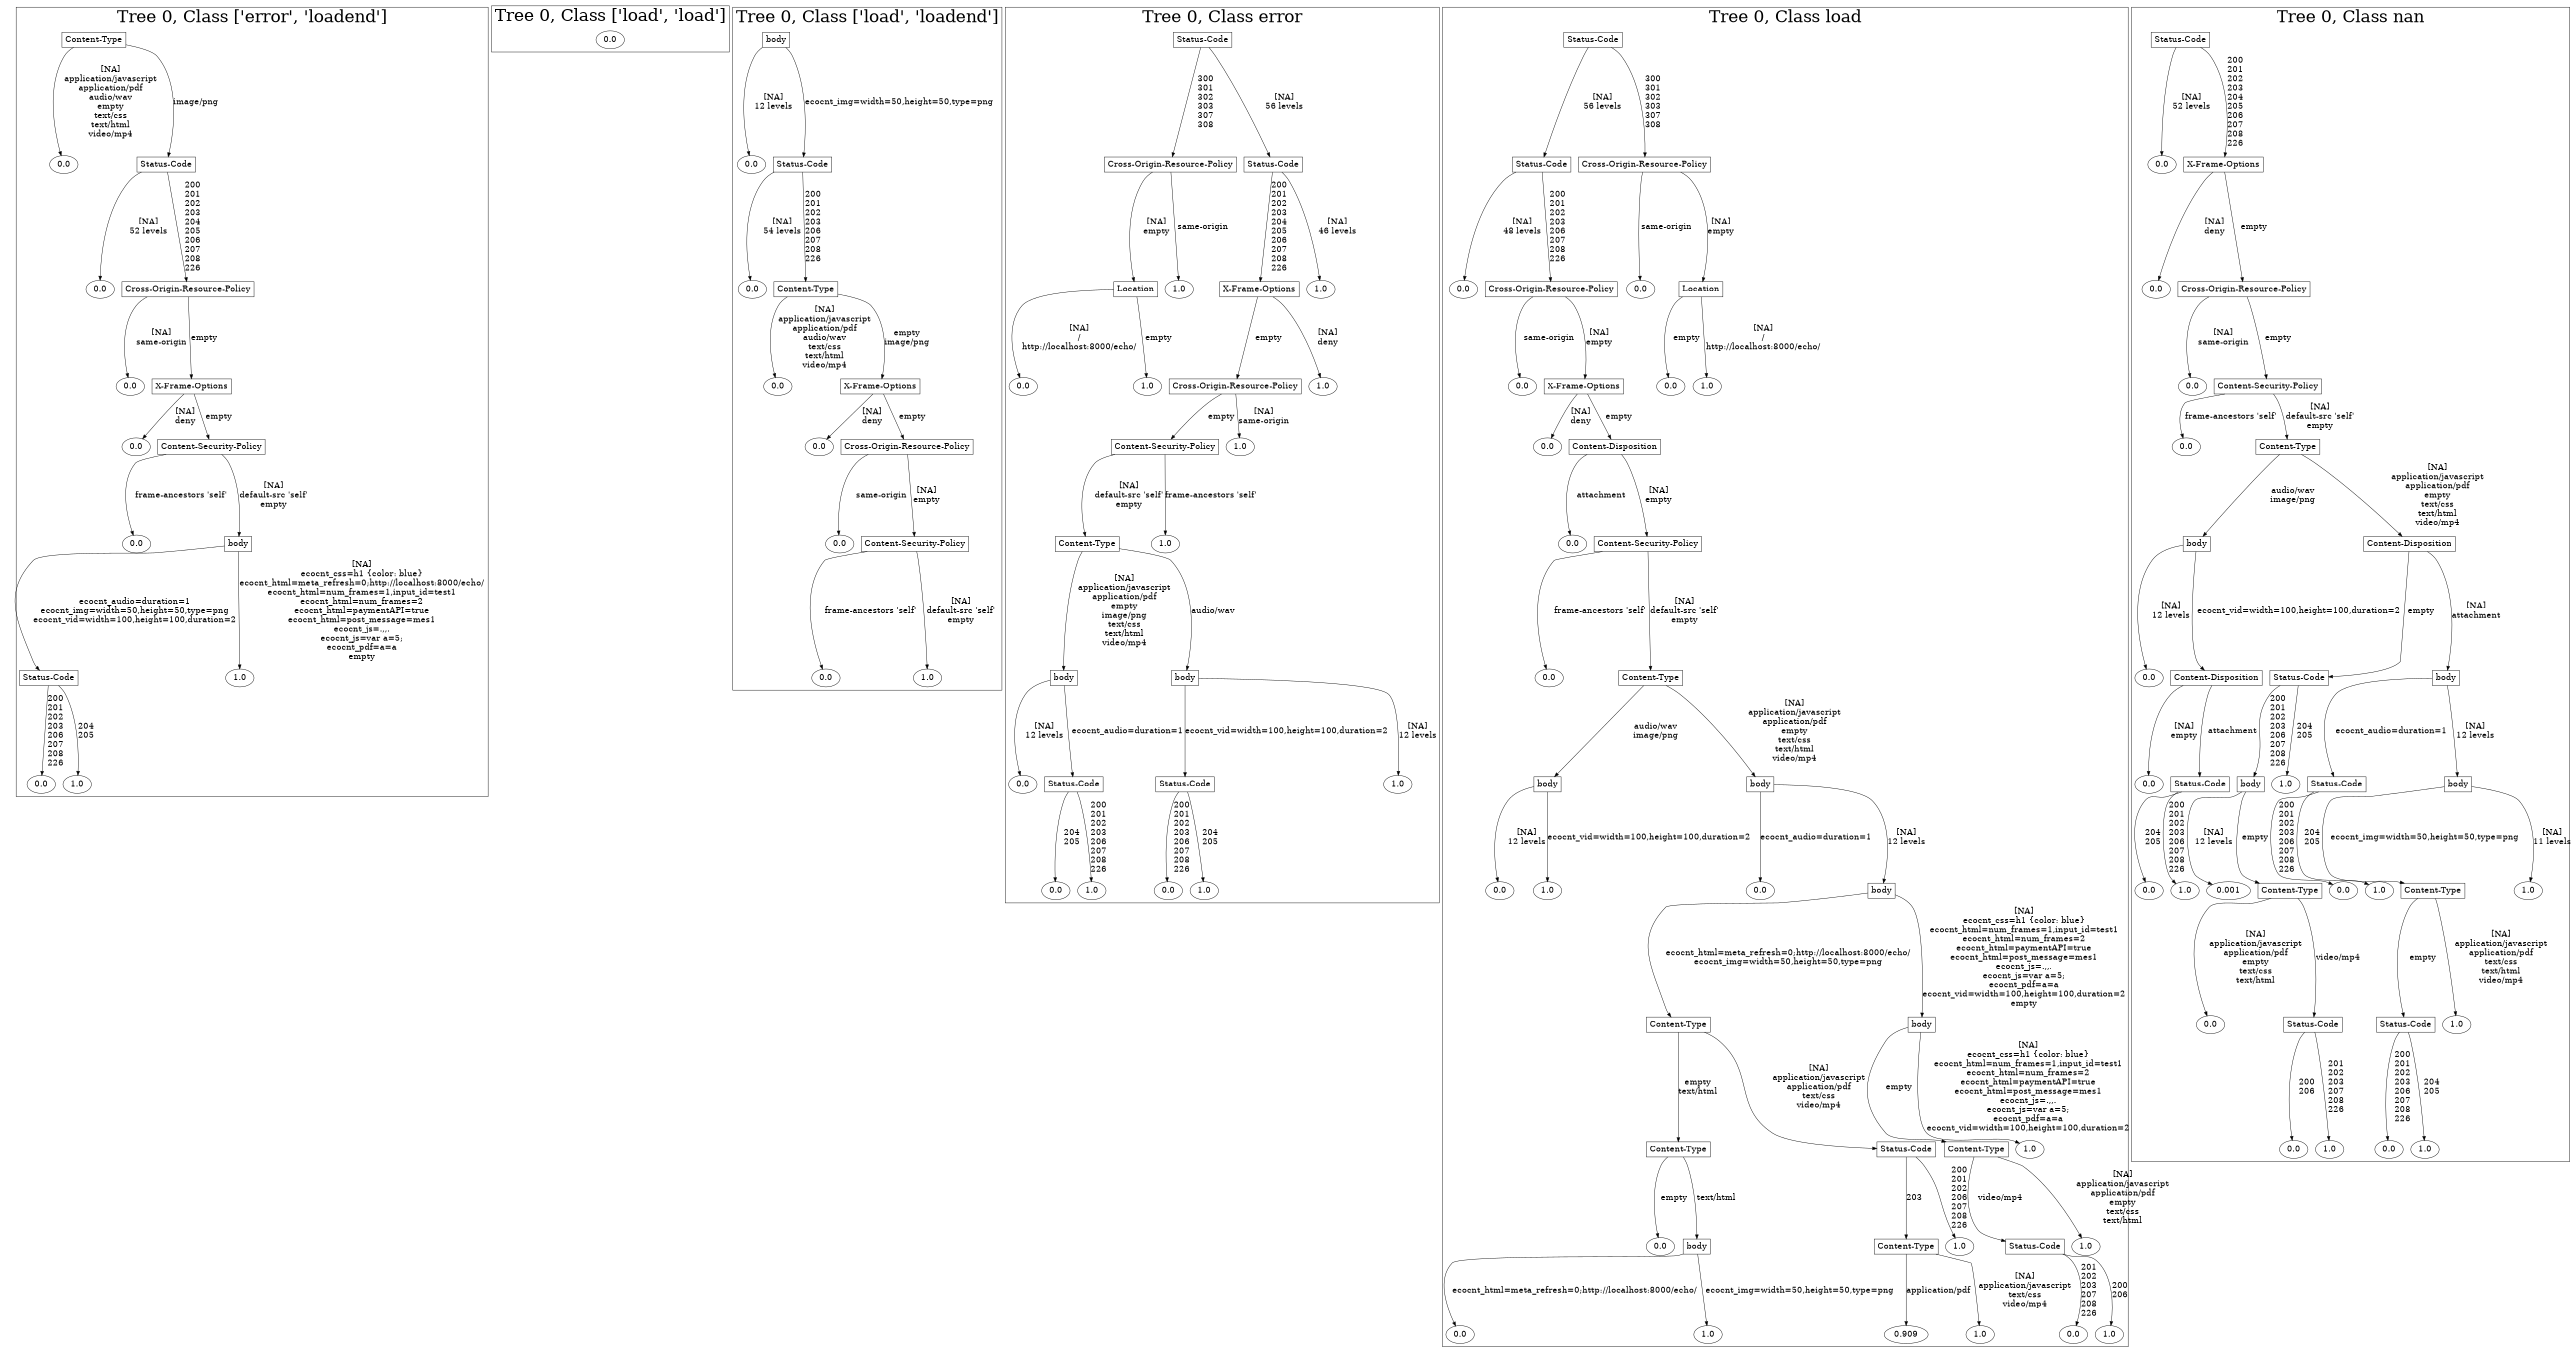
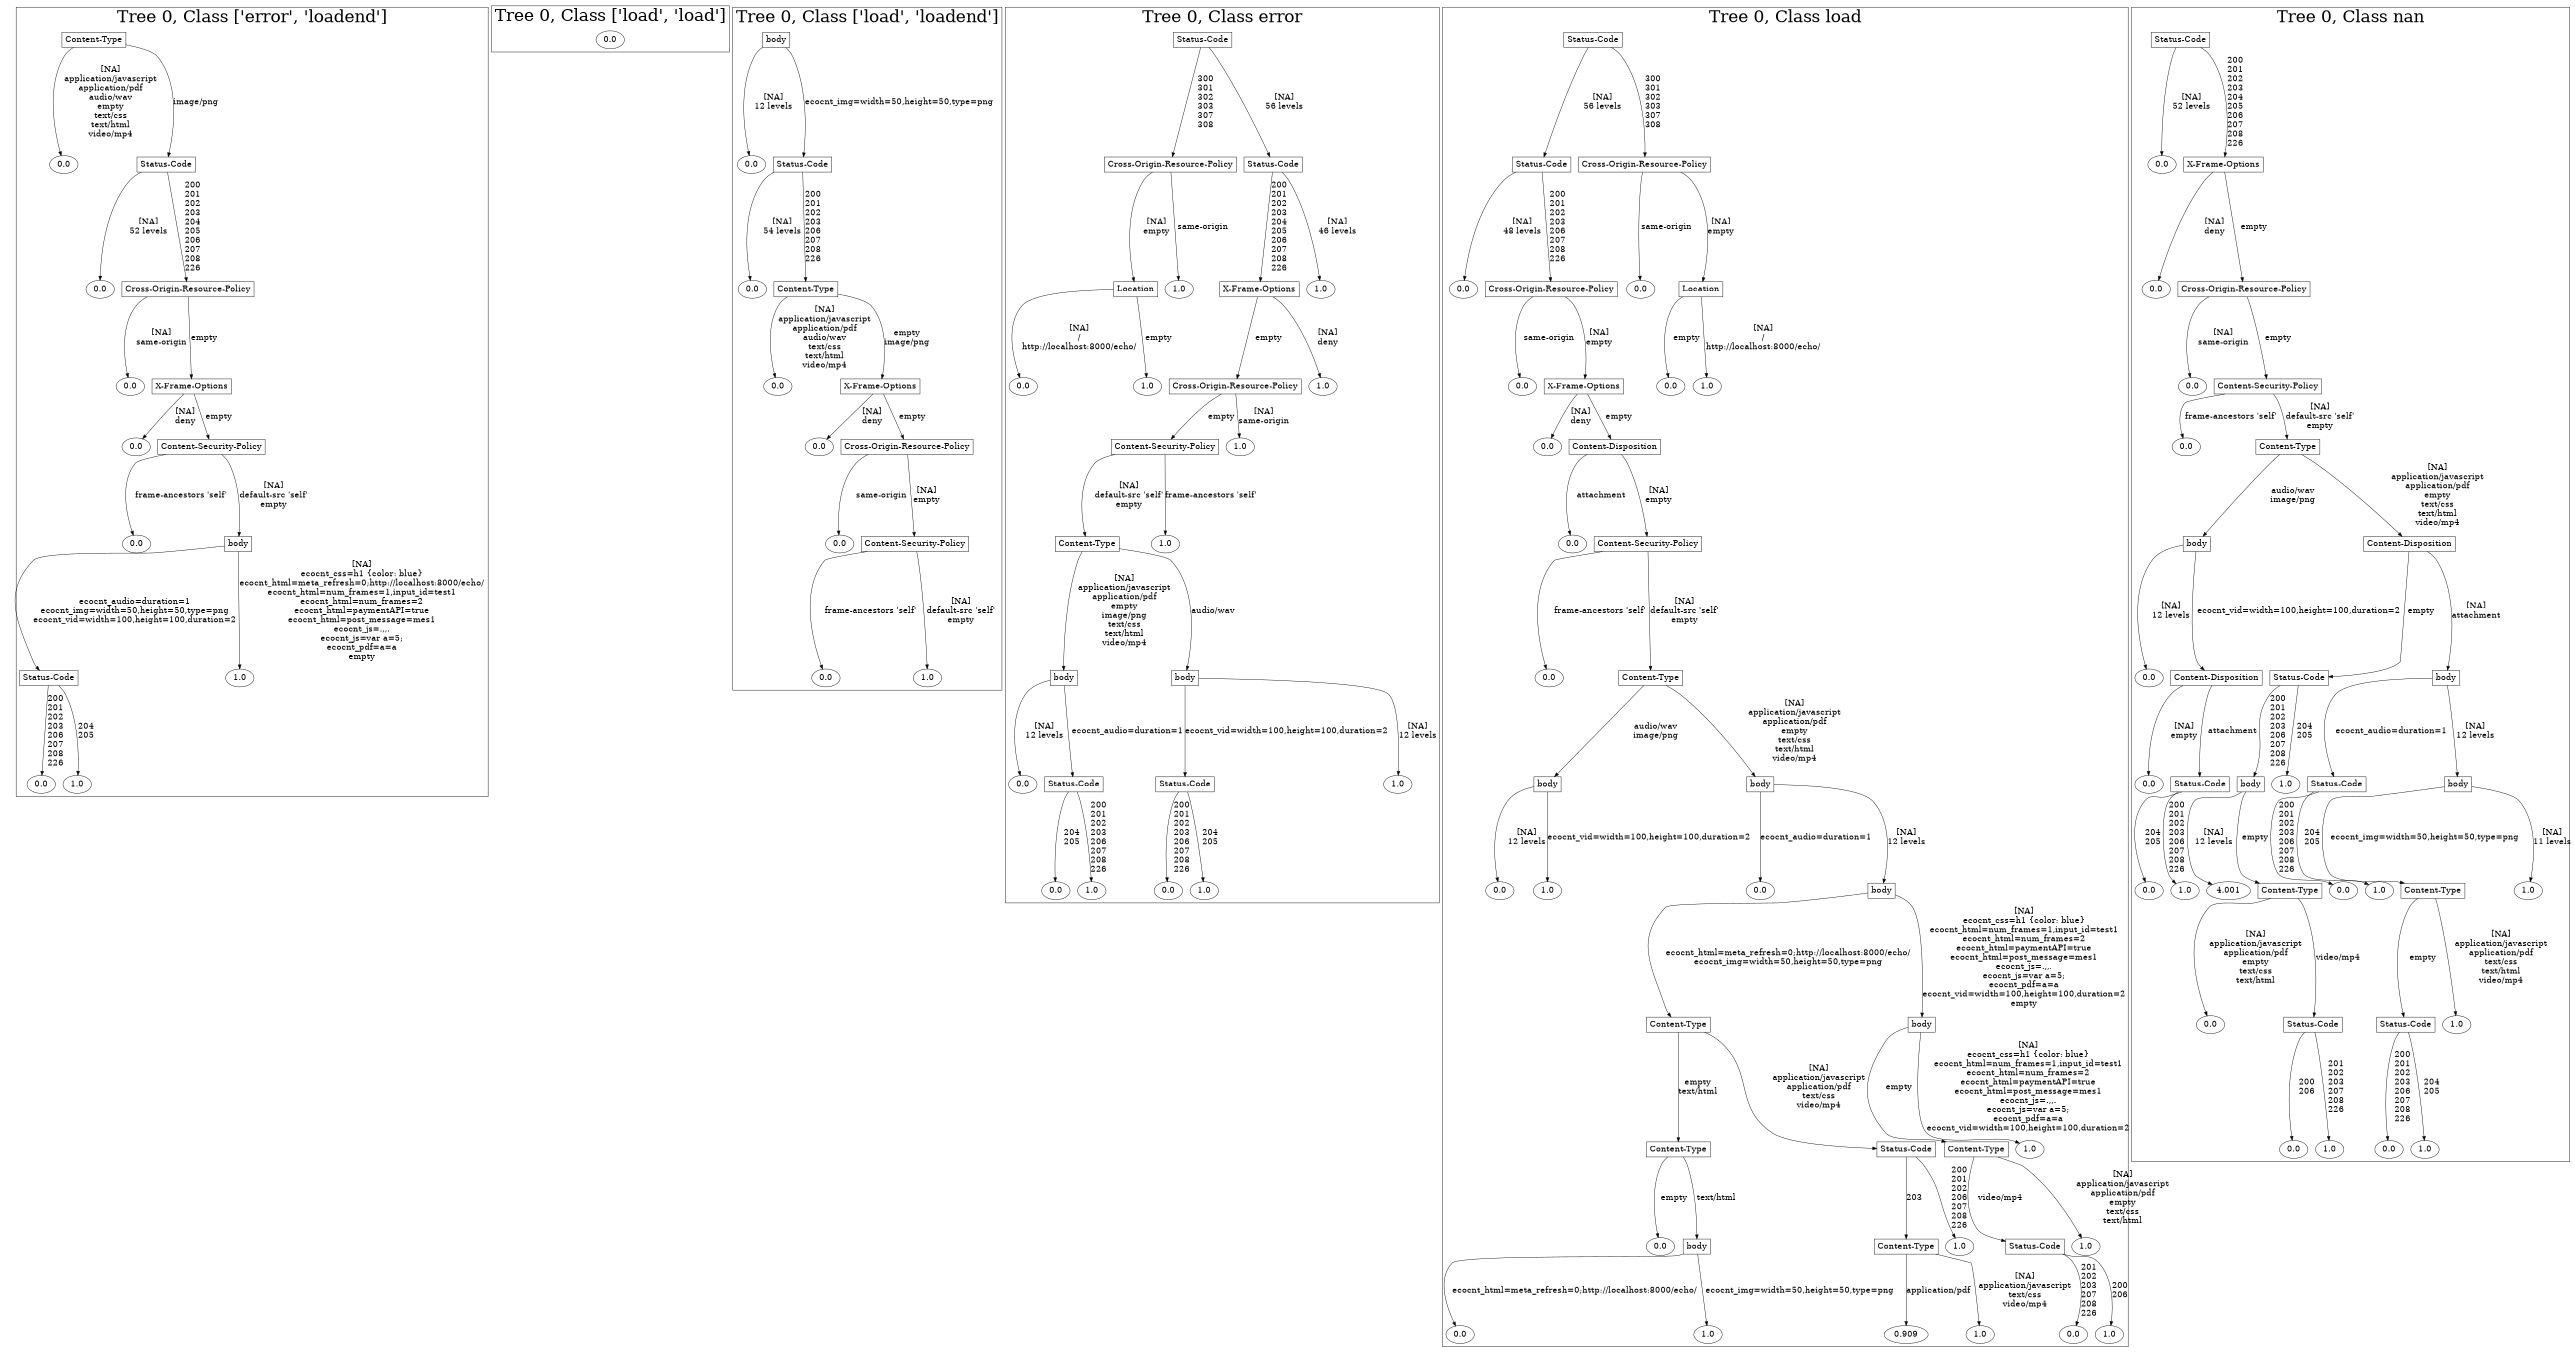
node "0.001": label "0.001" -> "4.001"
